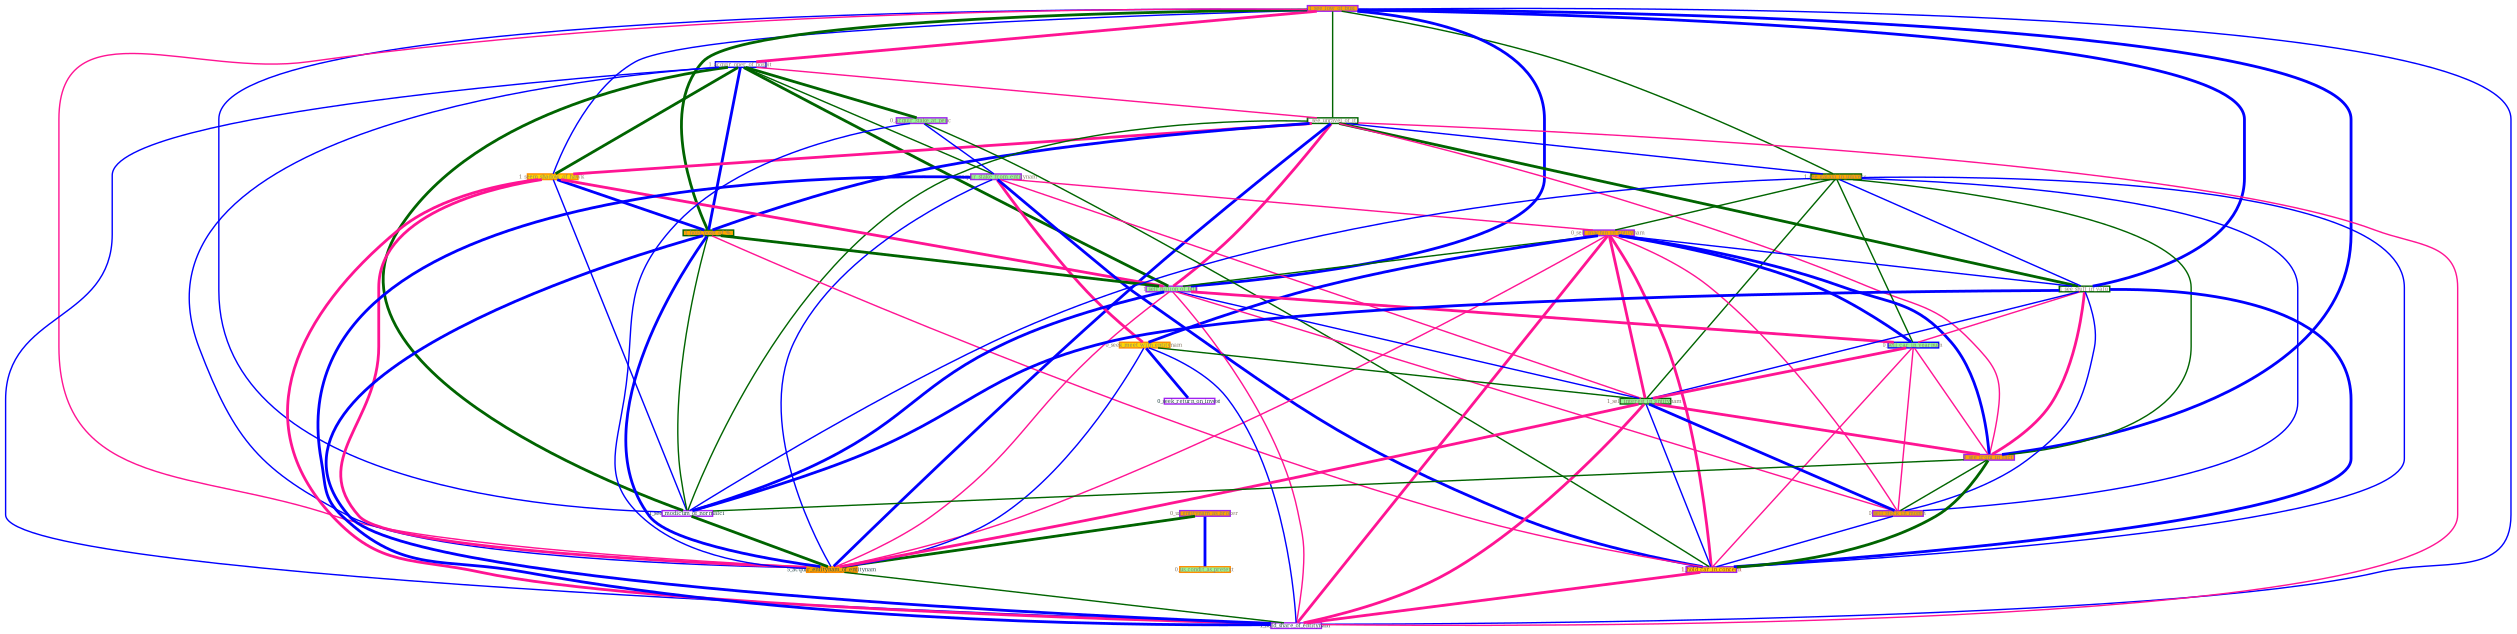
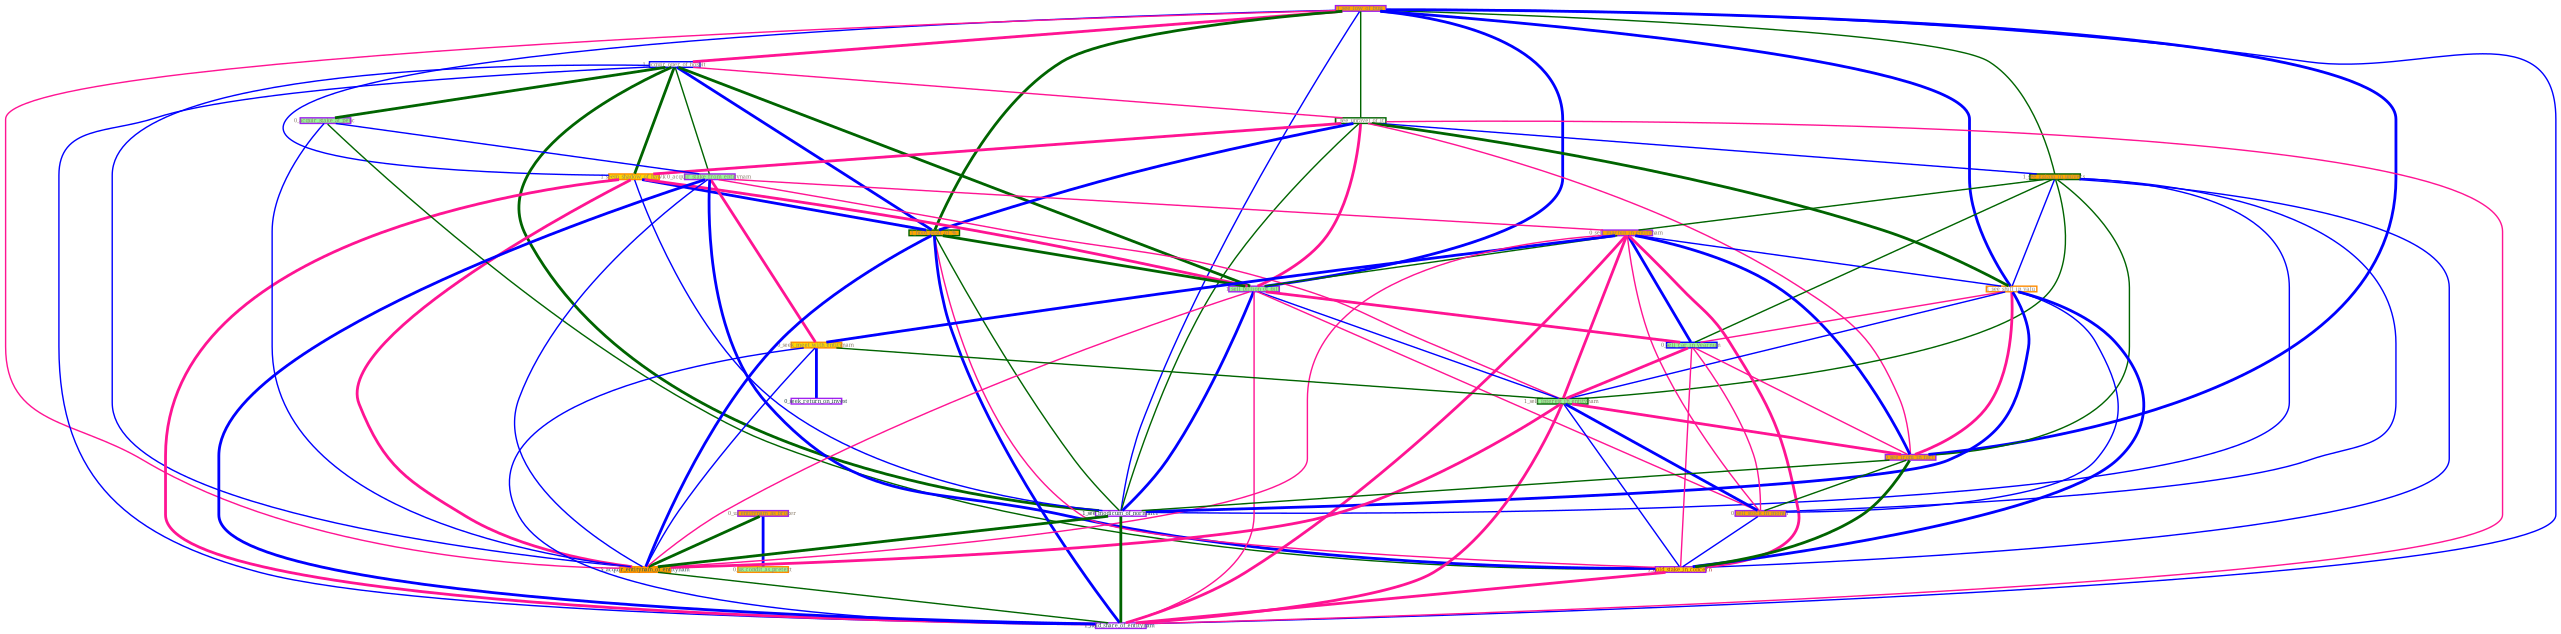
node "1_see_shift_in_valu": color darkgreen -> darkorange
edge "1_see_unravel_of_it" -- "5_acquir_entitynam_of_entitynam": removed
edge "1_see_modicum_of_normalci" -- "1_hold_share_of_entitynam": added
node "1_hold_car_in_concern": label "1_hold_car_in_concern" -> "1_hold_stake_in_concern"
